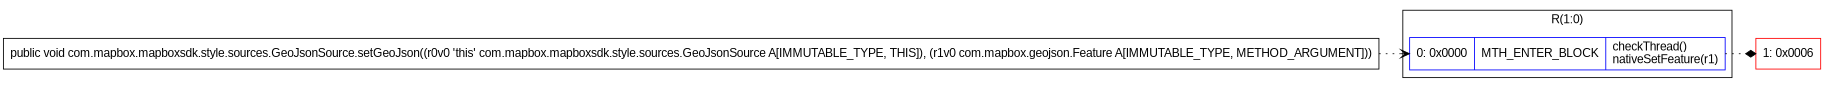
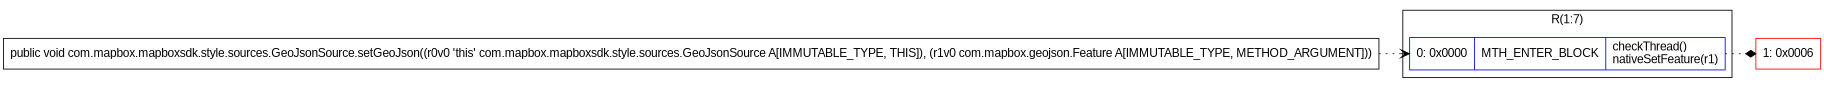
cluster "R(1:0)": label "R(1:0)" -> "R(1:7)"
